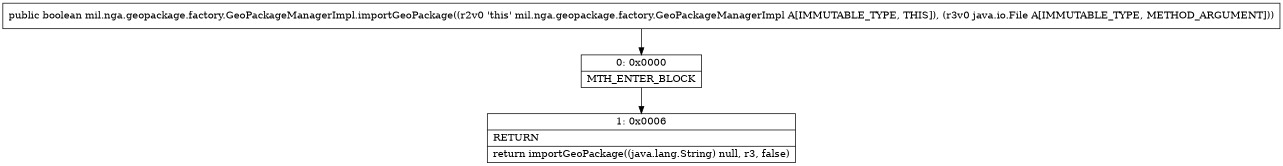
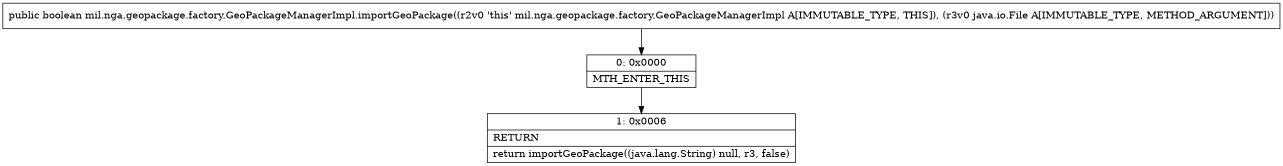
node "0: 0x0000": text "MTH_ENTER_BLOCK" -> "MTH_ENTER_THIS"
